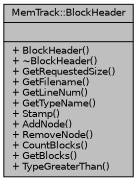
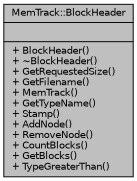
node "MemTrack::BlockHeader": text "+ GetLineNum()" -> "+ MemTrack()"
